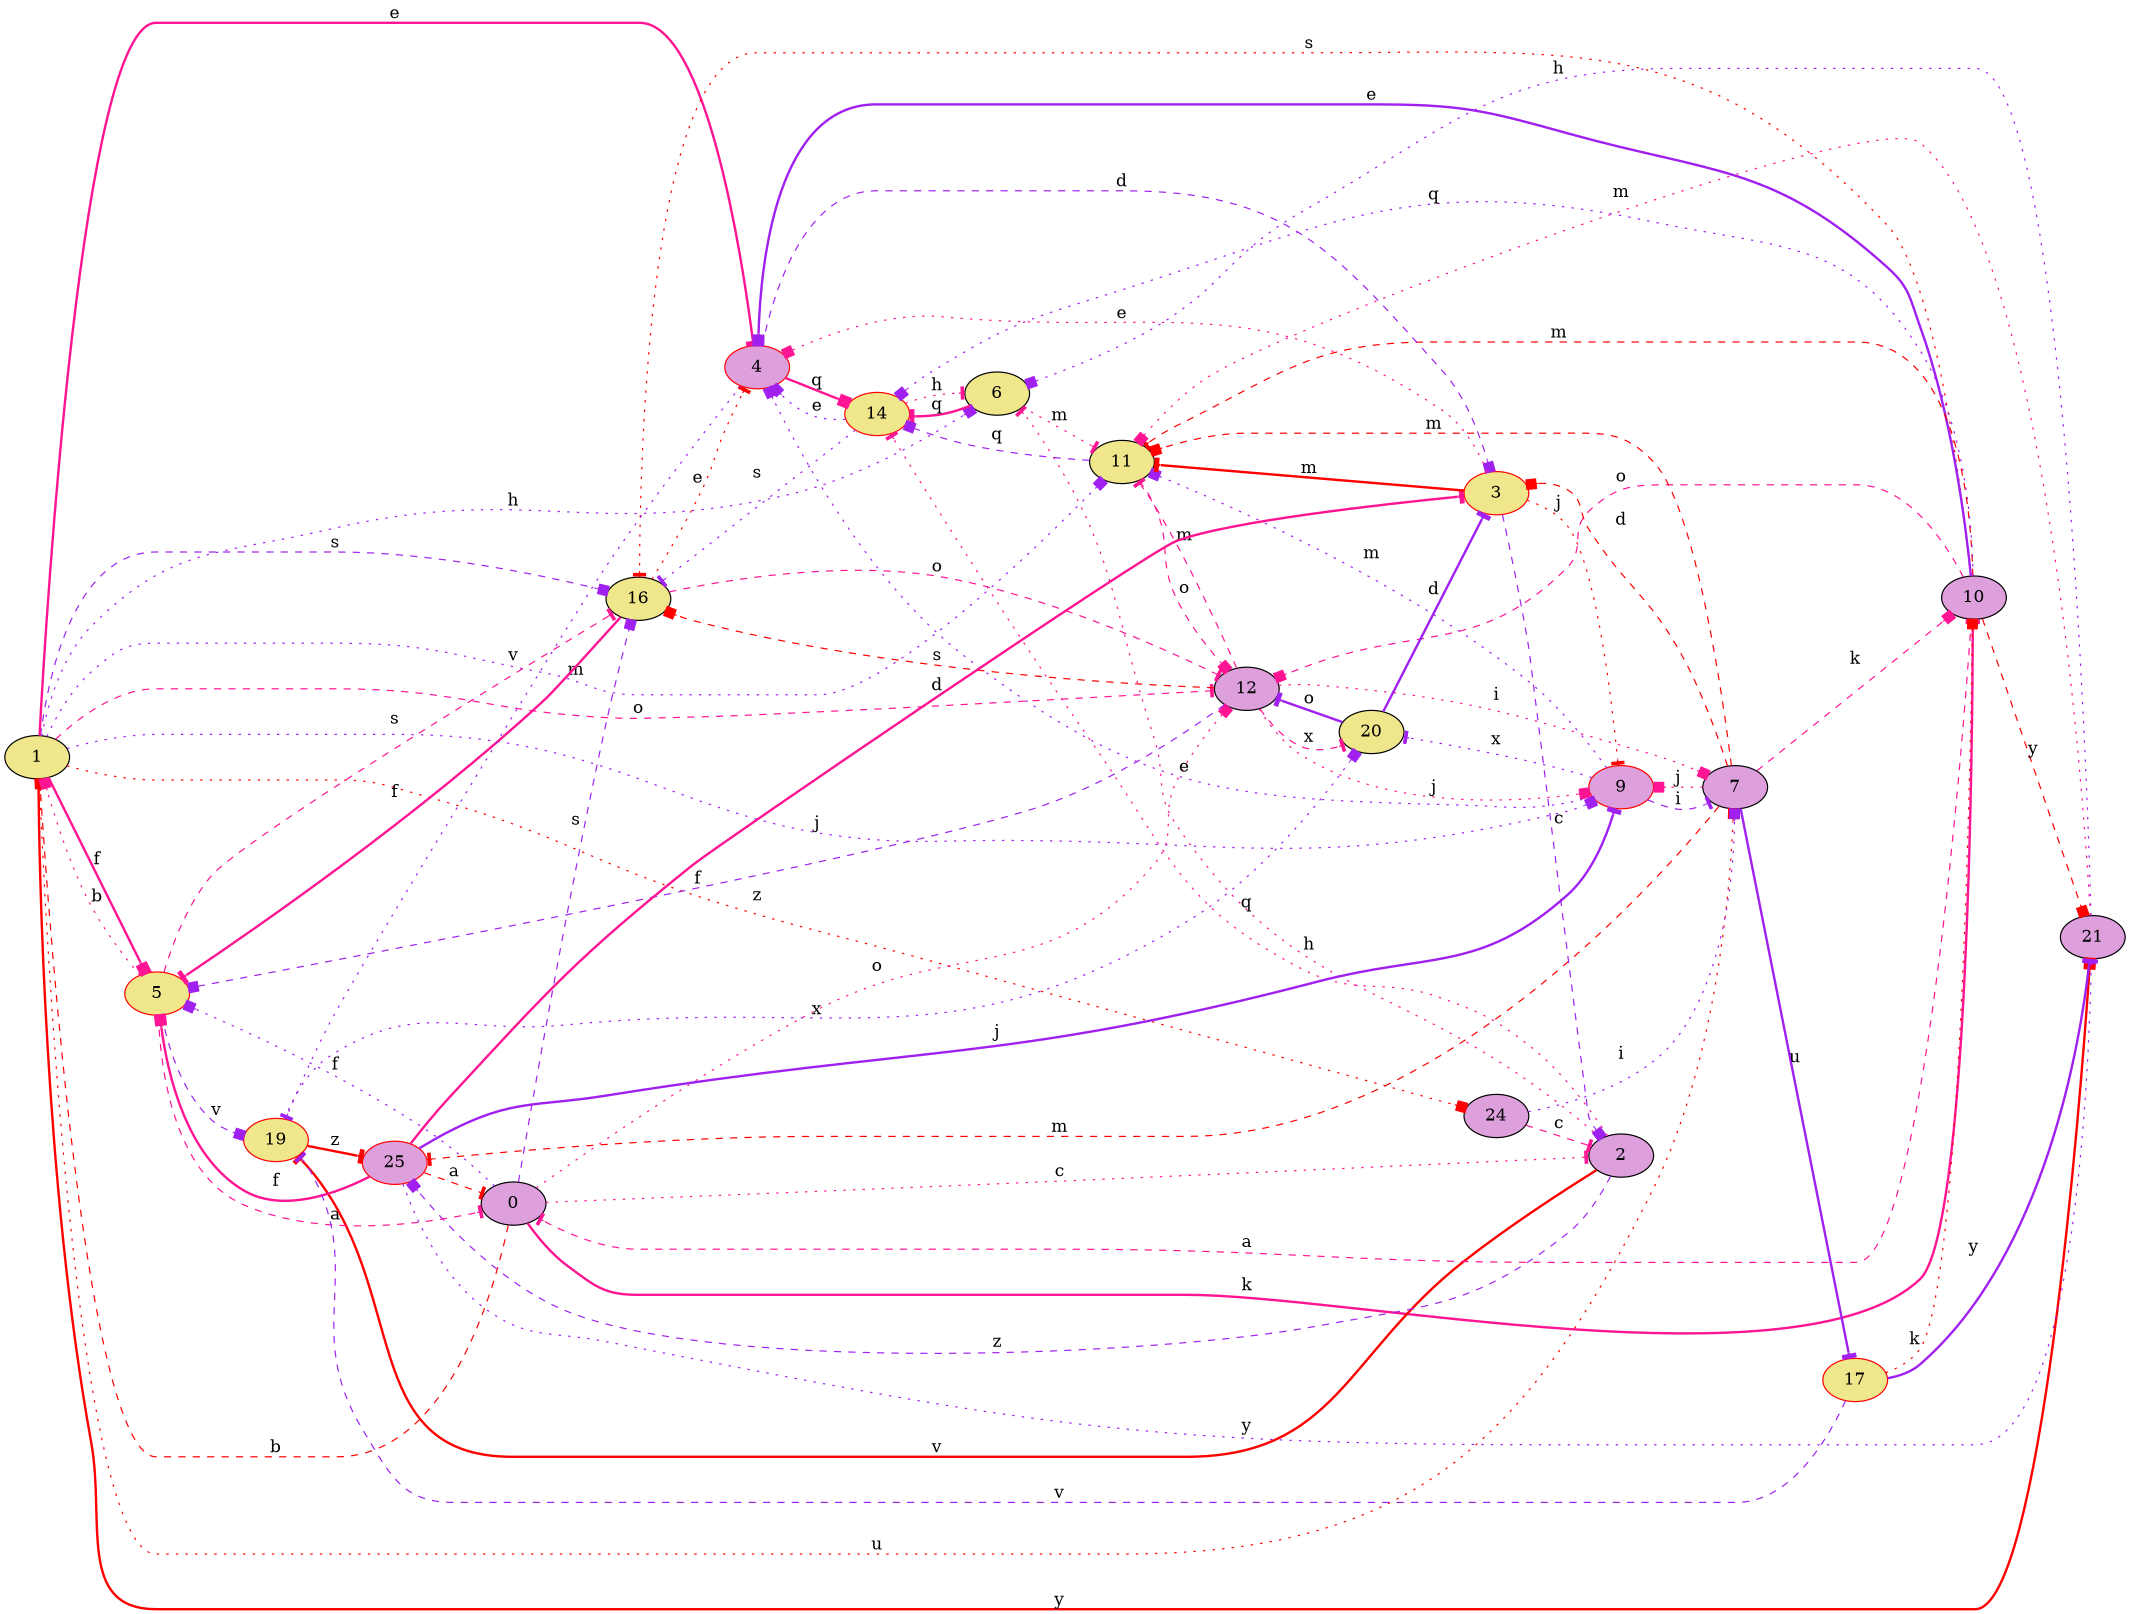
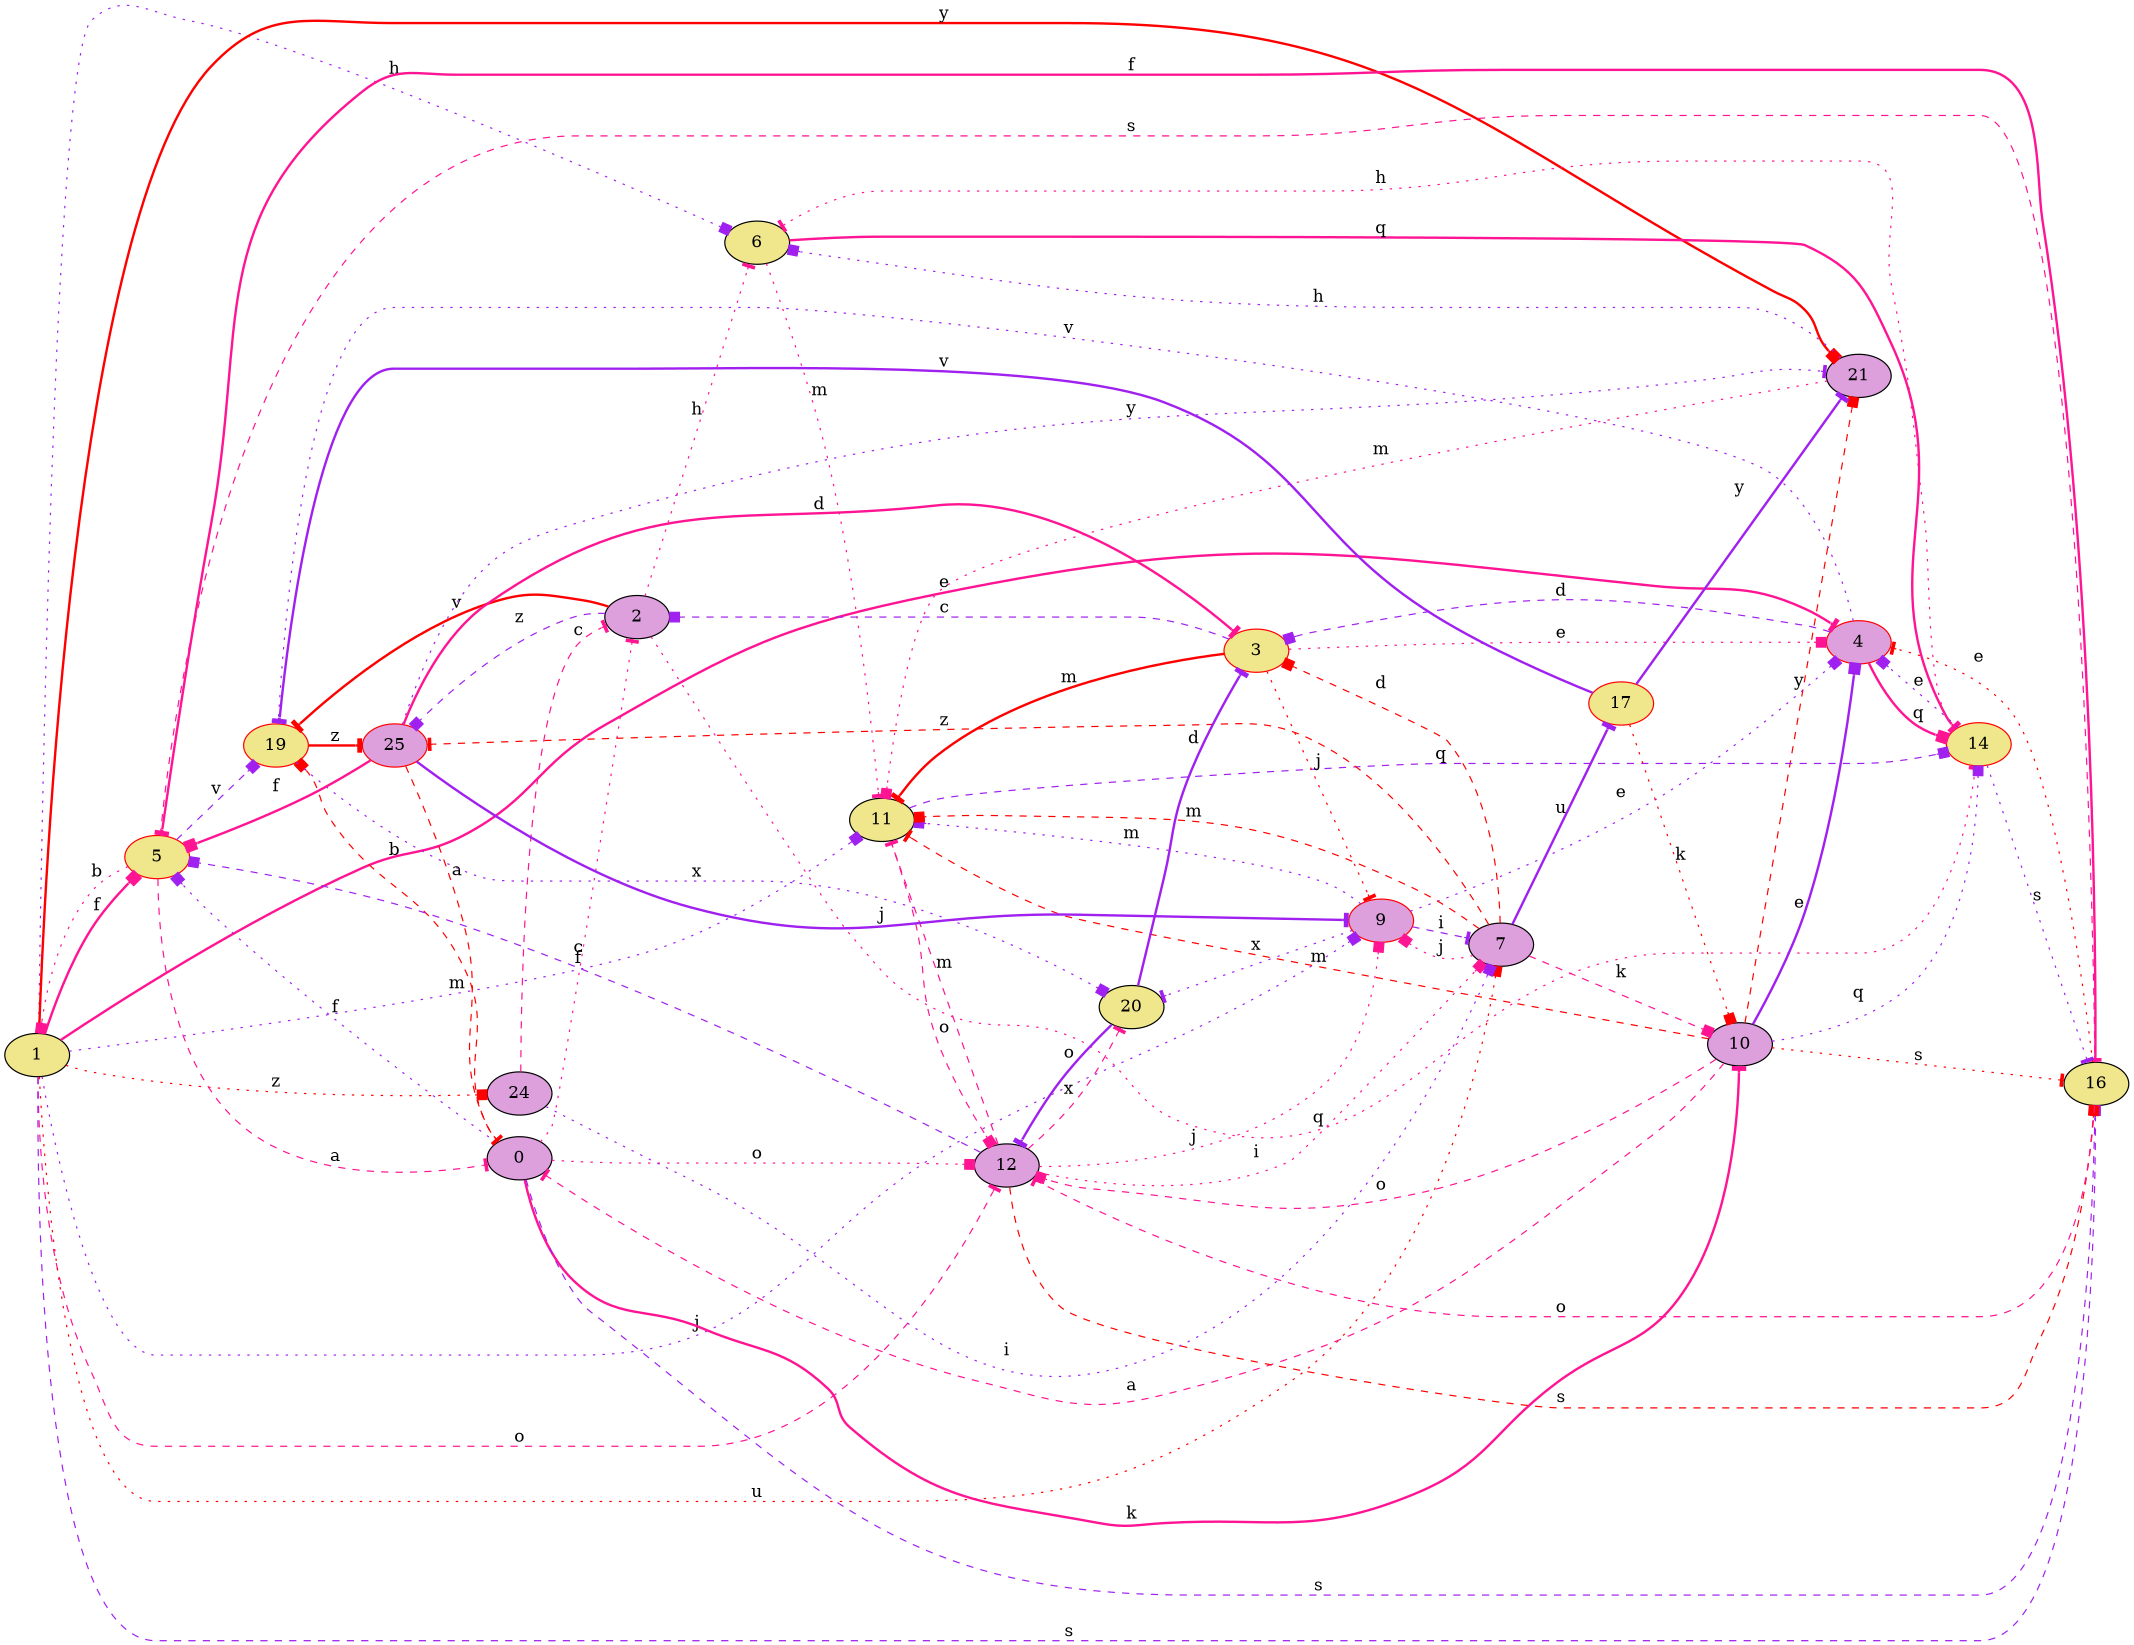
edge "7" -> "25": label "m" -> "z"
edge "0" -> "1": now "0" -> "19"
edge "17" -> "19": style dashed -> bold
